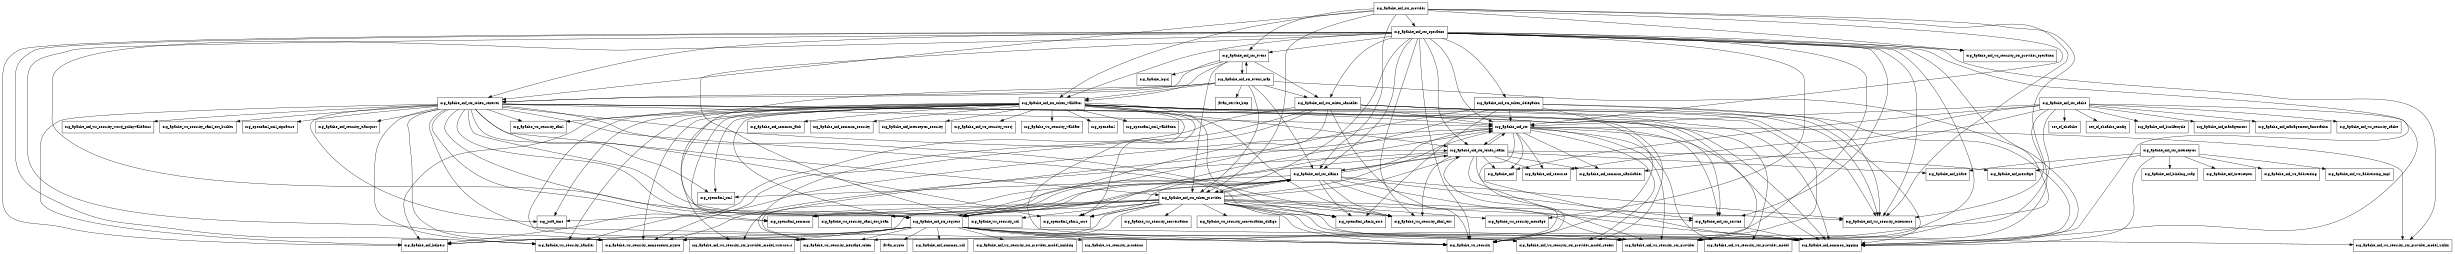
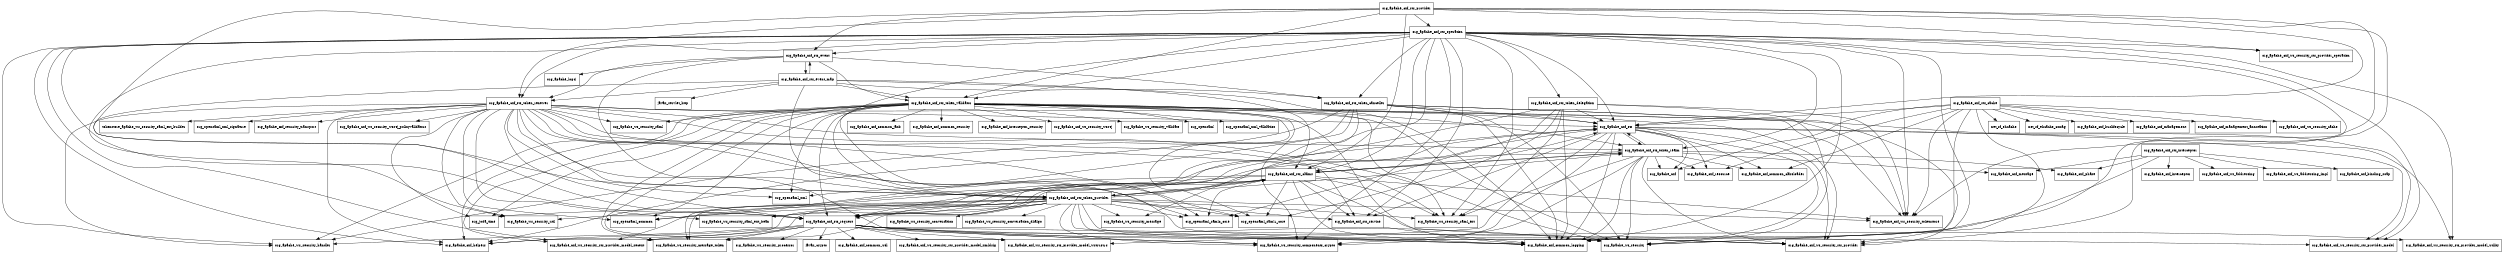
node "org_apache_ws_security_saml_ext_builder": label "org_apache_ws_security_saml_ext_builder" -> "tokenstore_apache_ws_security_saml_ext_builder"
edge "org_apache_cxf_sts_token_delegation" -> "org_apache_ws_security_saml_ext": added
